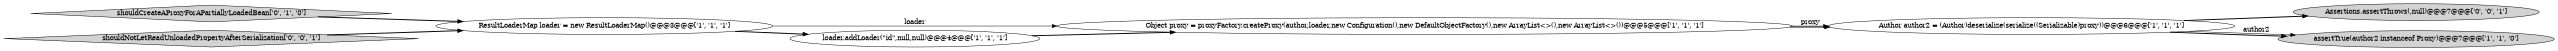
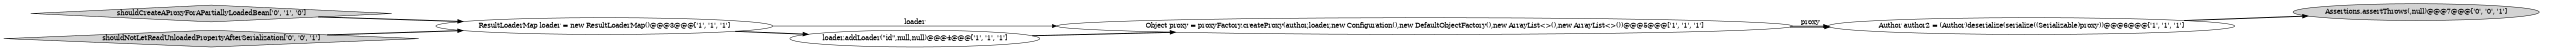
node "assertTrue(author2 instanceof Proxy)@@@7@@@['1', '1', '0']": removed
